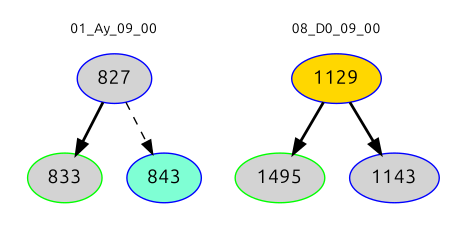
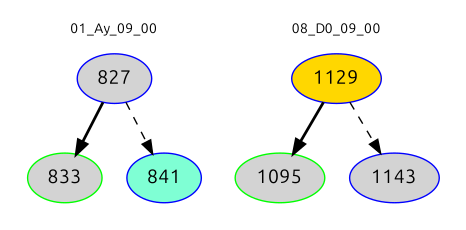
edge "1129" -> "1143": style bold -> dashed
node "843": label "843" -> "841"
node "1495": label "1495" -> "1095"
